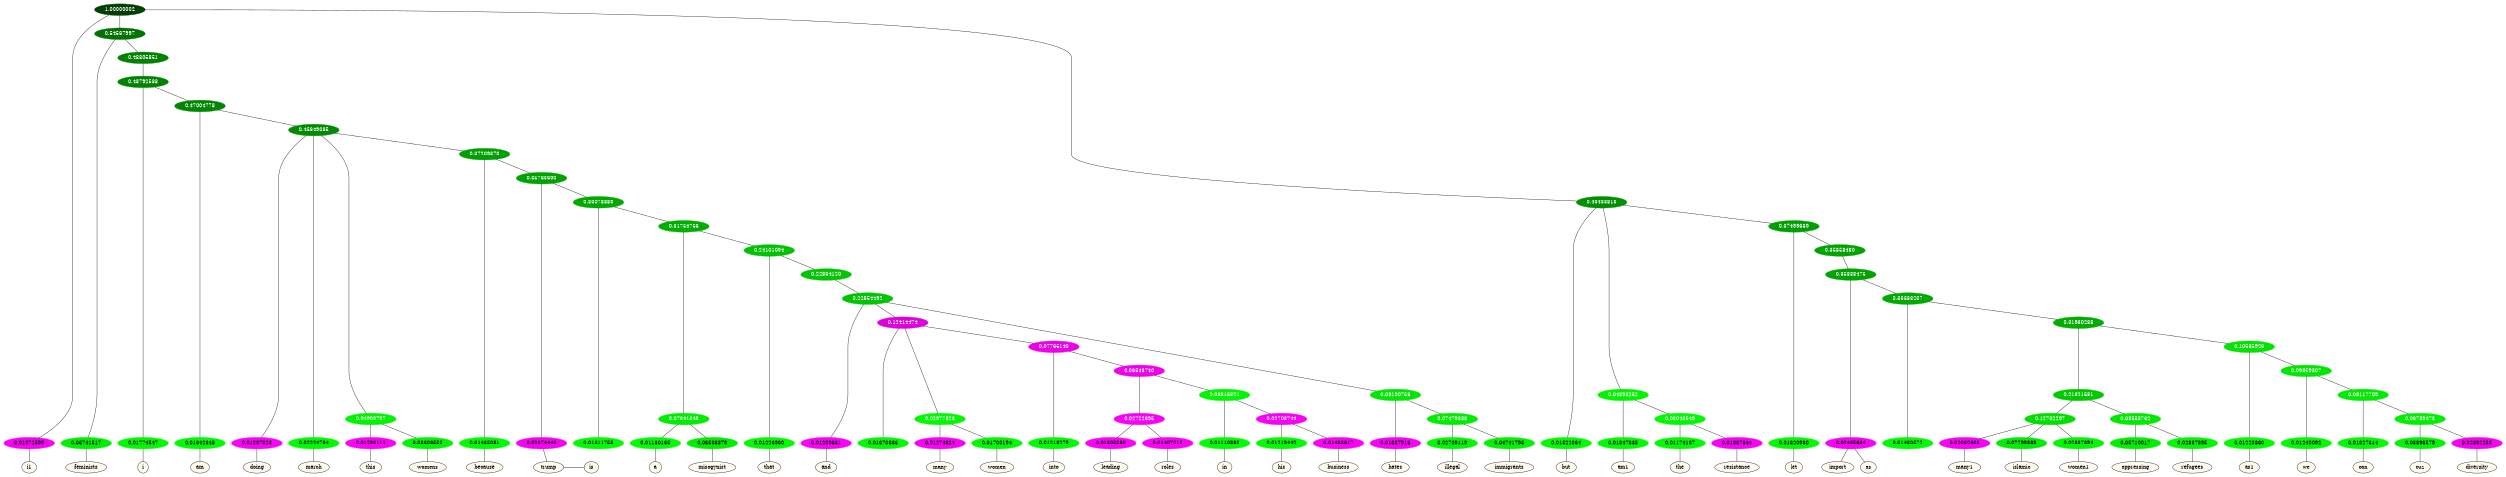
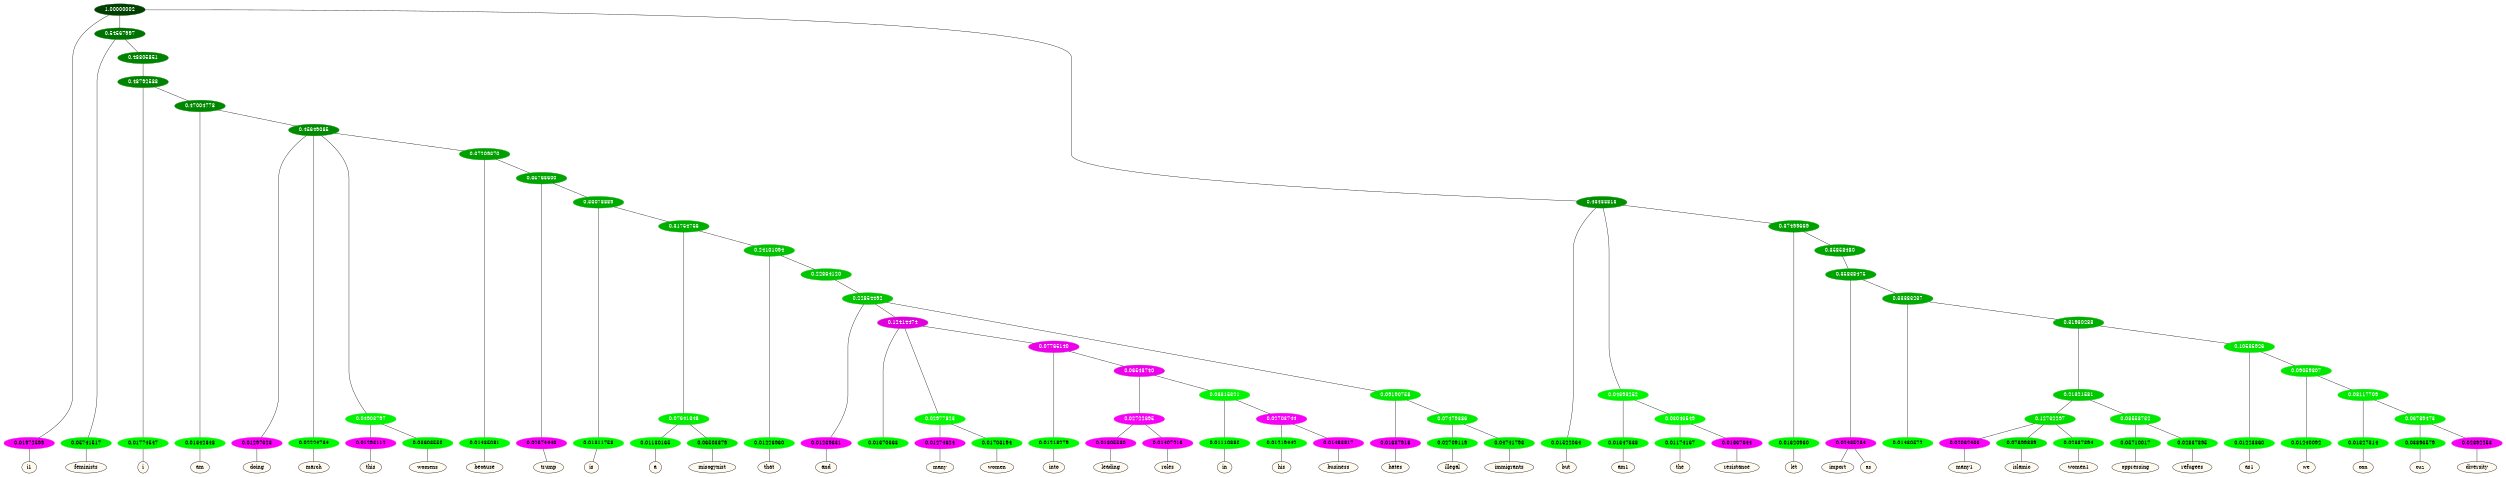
node "0.02435634": label "0.02435634" -> "0.02435234"
node "0.07799889": label "0.07799889" -> "0.07699889"
edge "trump" -- "is": now "0.01311758" -- "is"
